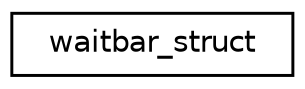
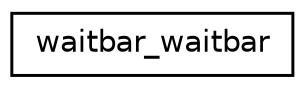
node "waitbar_struct": label "waitbar_struct" -> "waitbar_waitbar"
